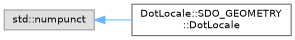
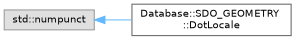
node "DotLocale::SDO_GEOMETRY ::DotLocale": label "DotLocale::SDO_GEOMETRY ::DotLocale" -> "Database::SDO_GEOMETRY ::DotLocale"
